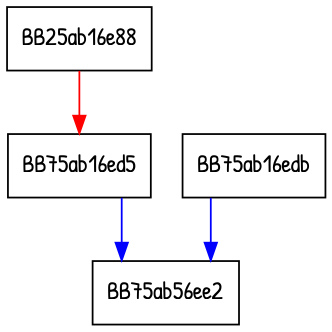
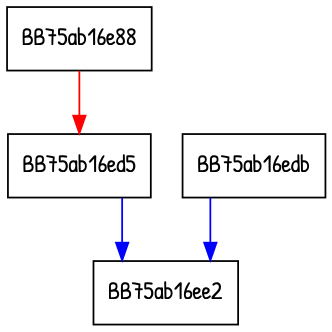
node "BB25ab16e88": label "BB25ab16e88" -> "BB75ab16e88"
node "BB75ab56ee2": label "BB75ab56ee2" -> "BB75ab16ee2"
